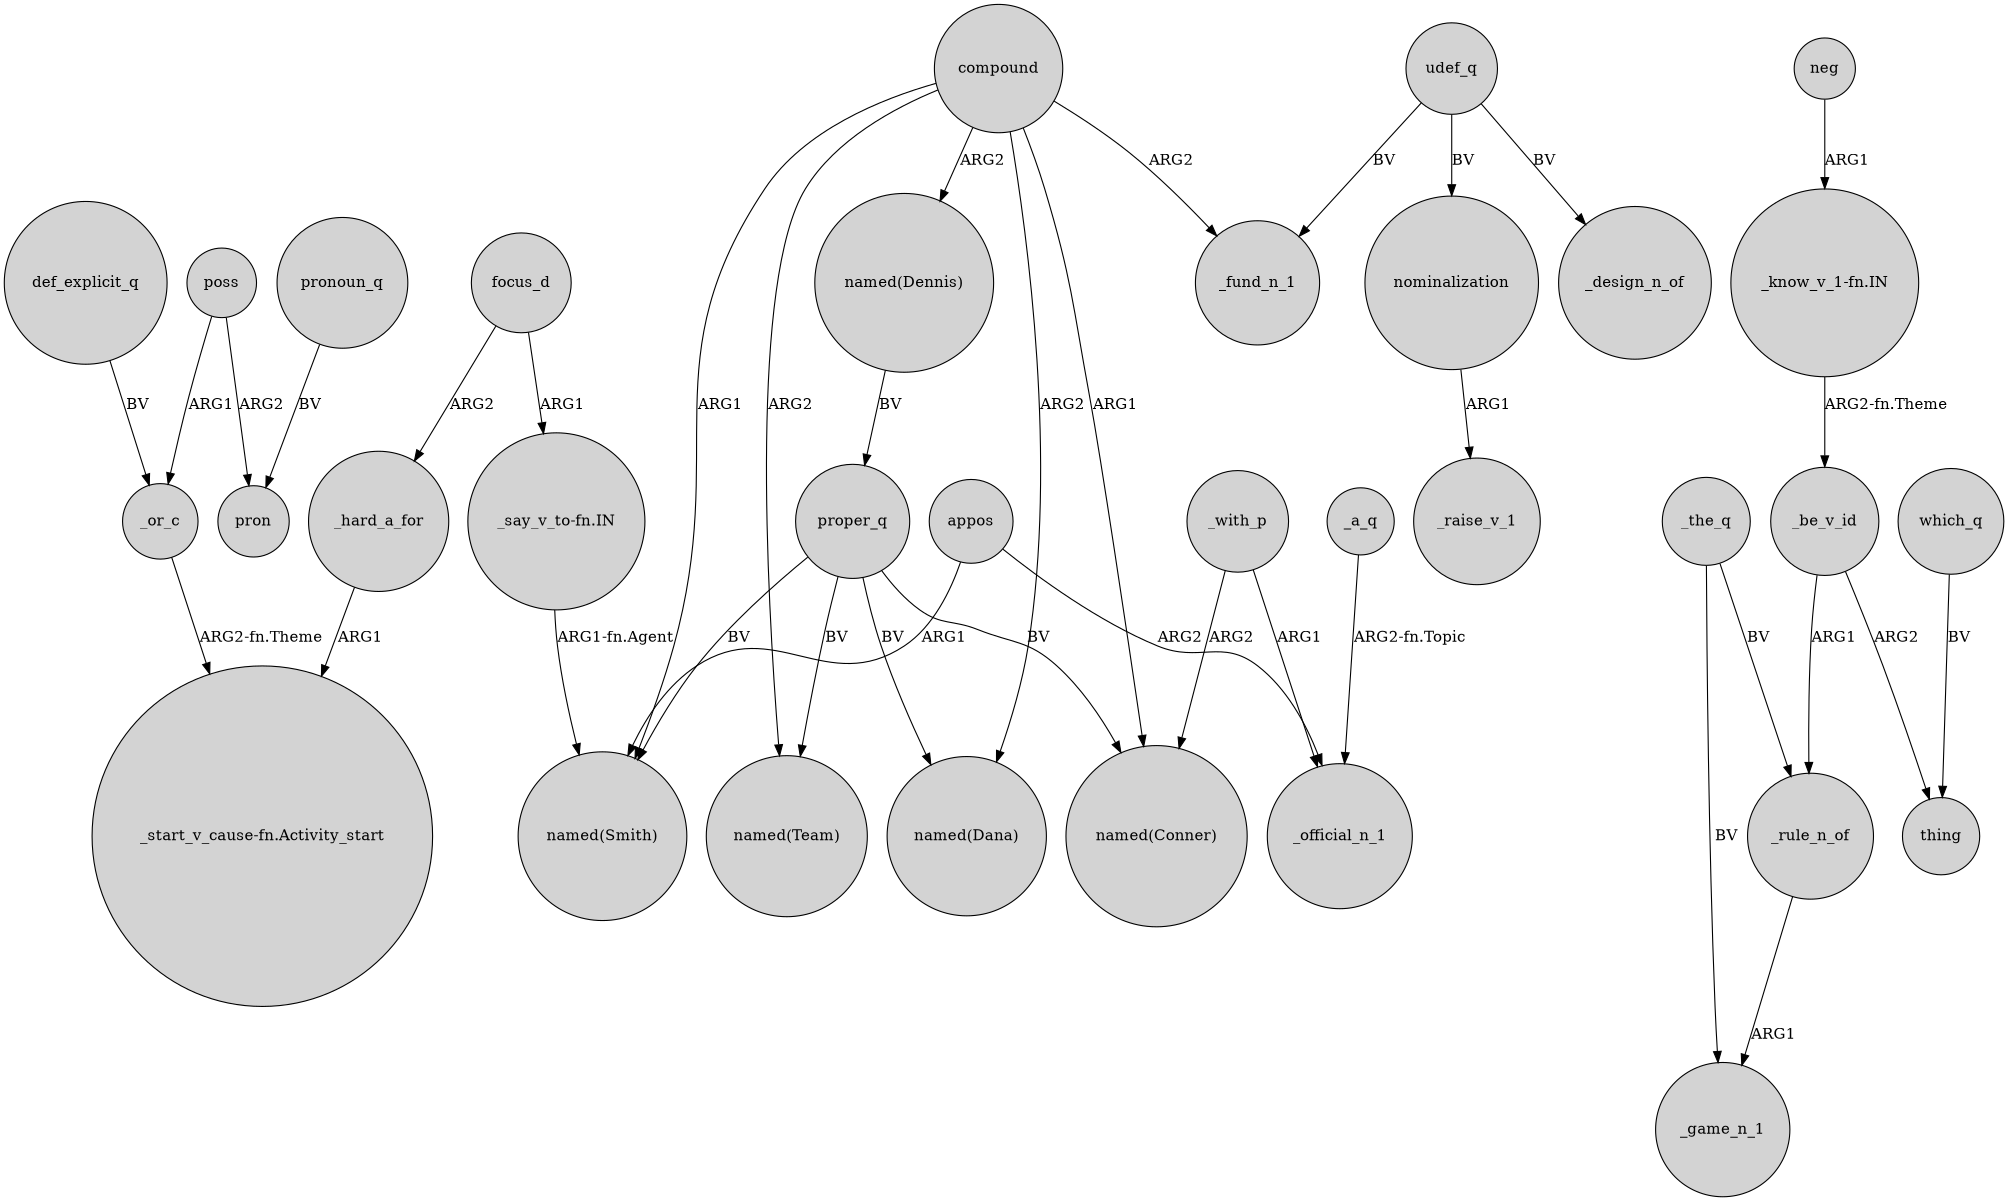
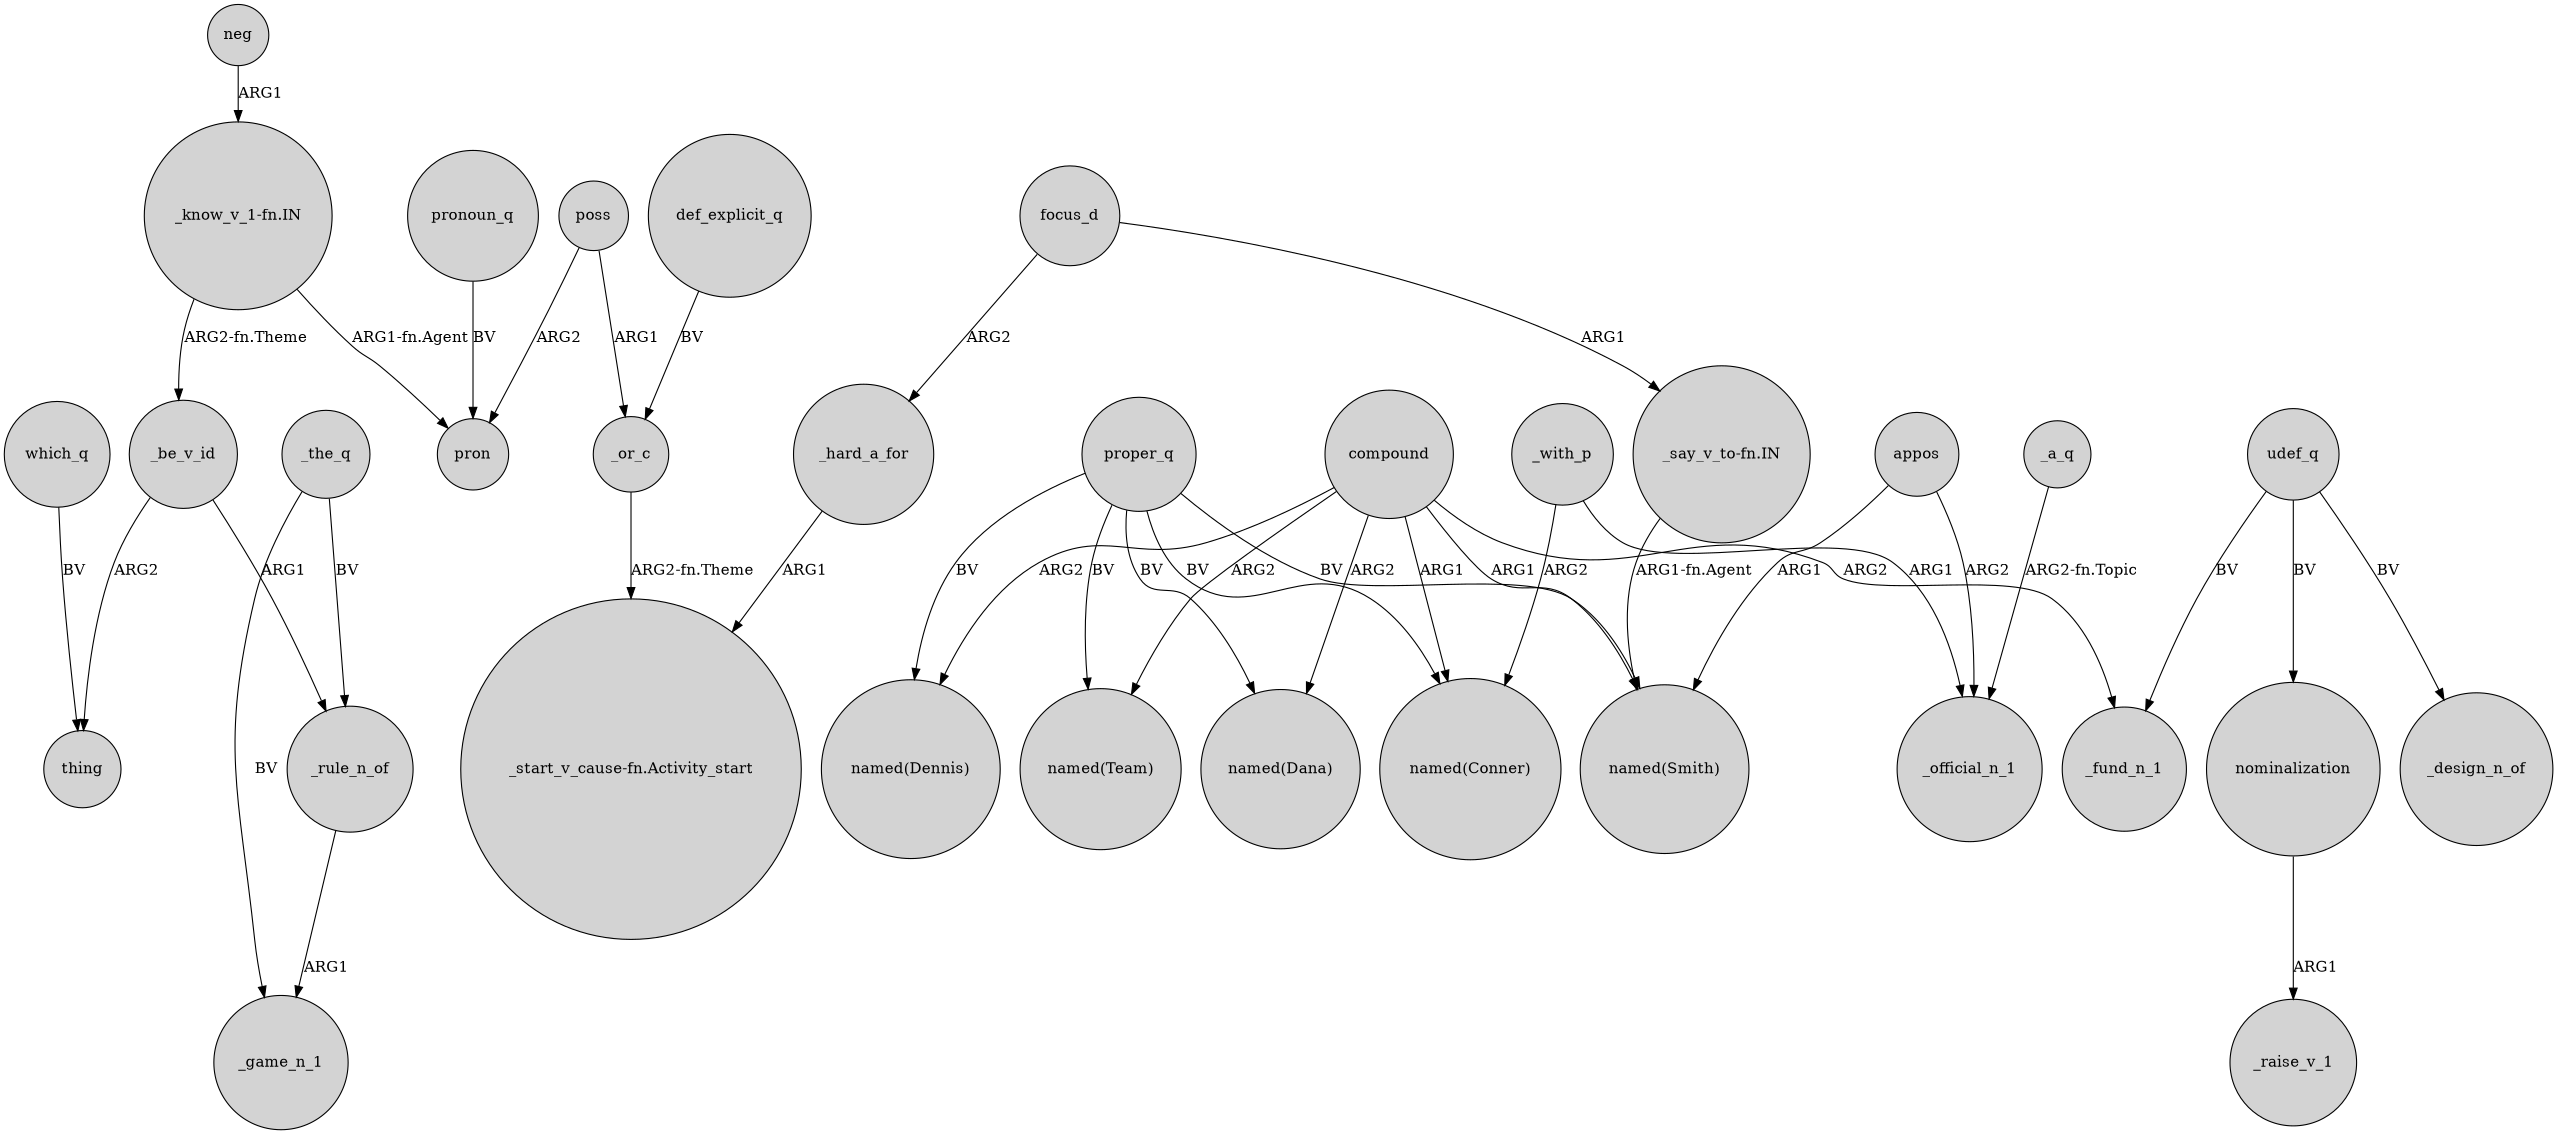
edge "_know_v_1-fn.IN" -> "pron": added, label "ARG1-fn.Agent"
edge "named(Dennis)" -> "proper_q": reversed
